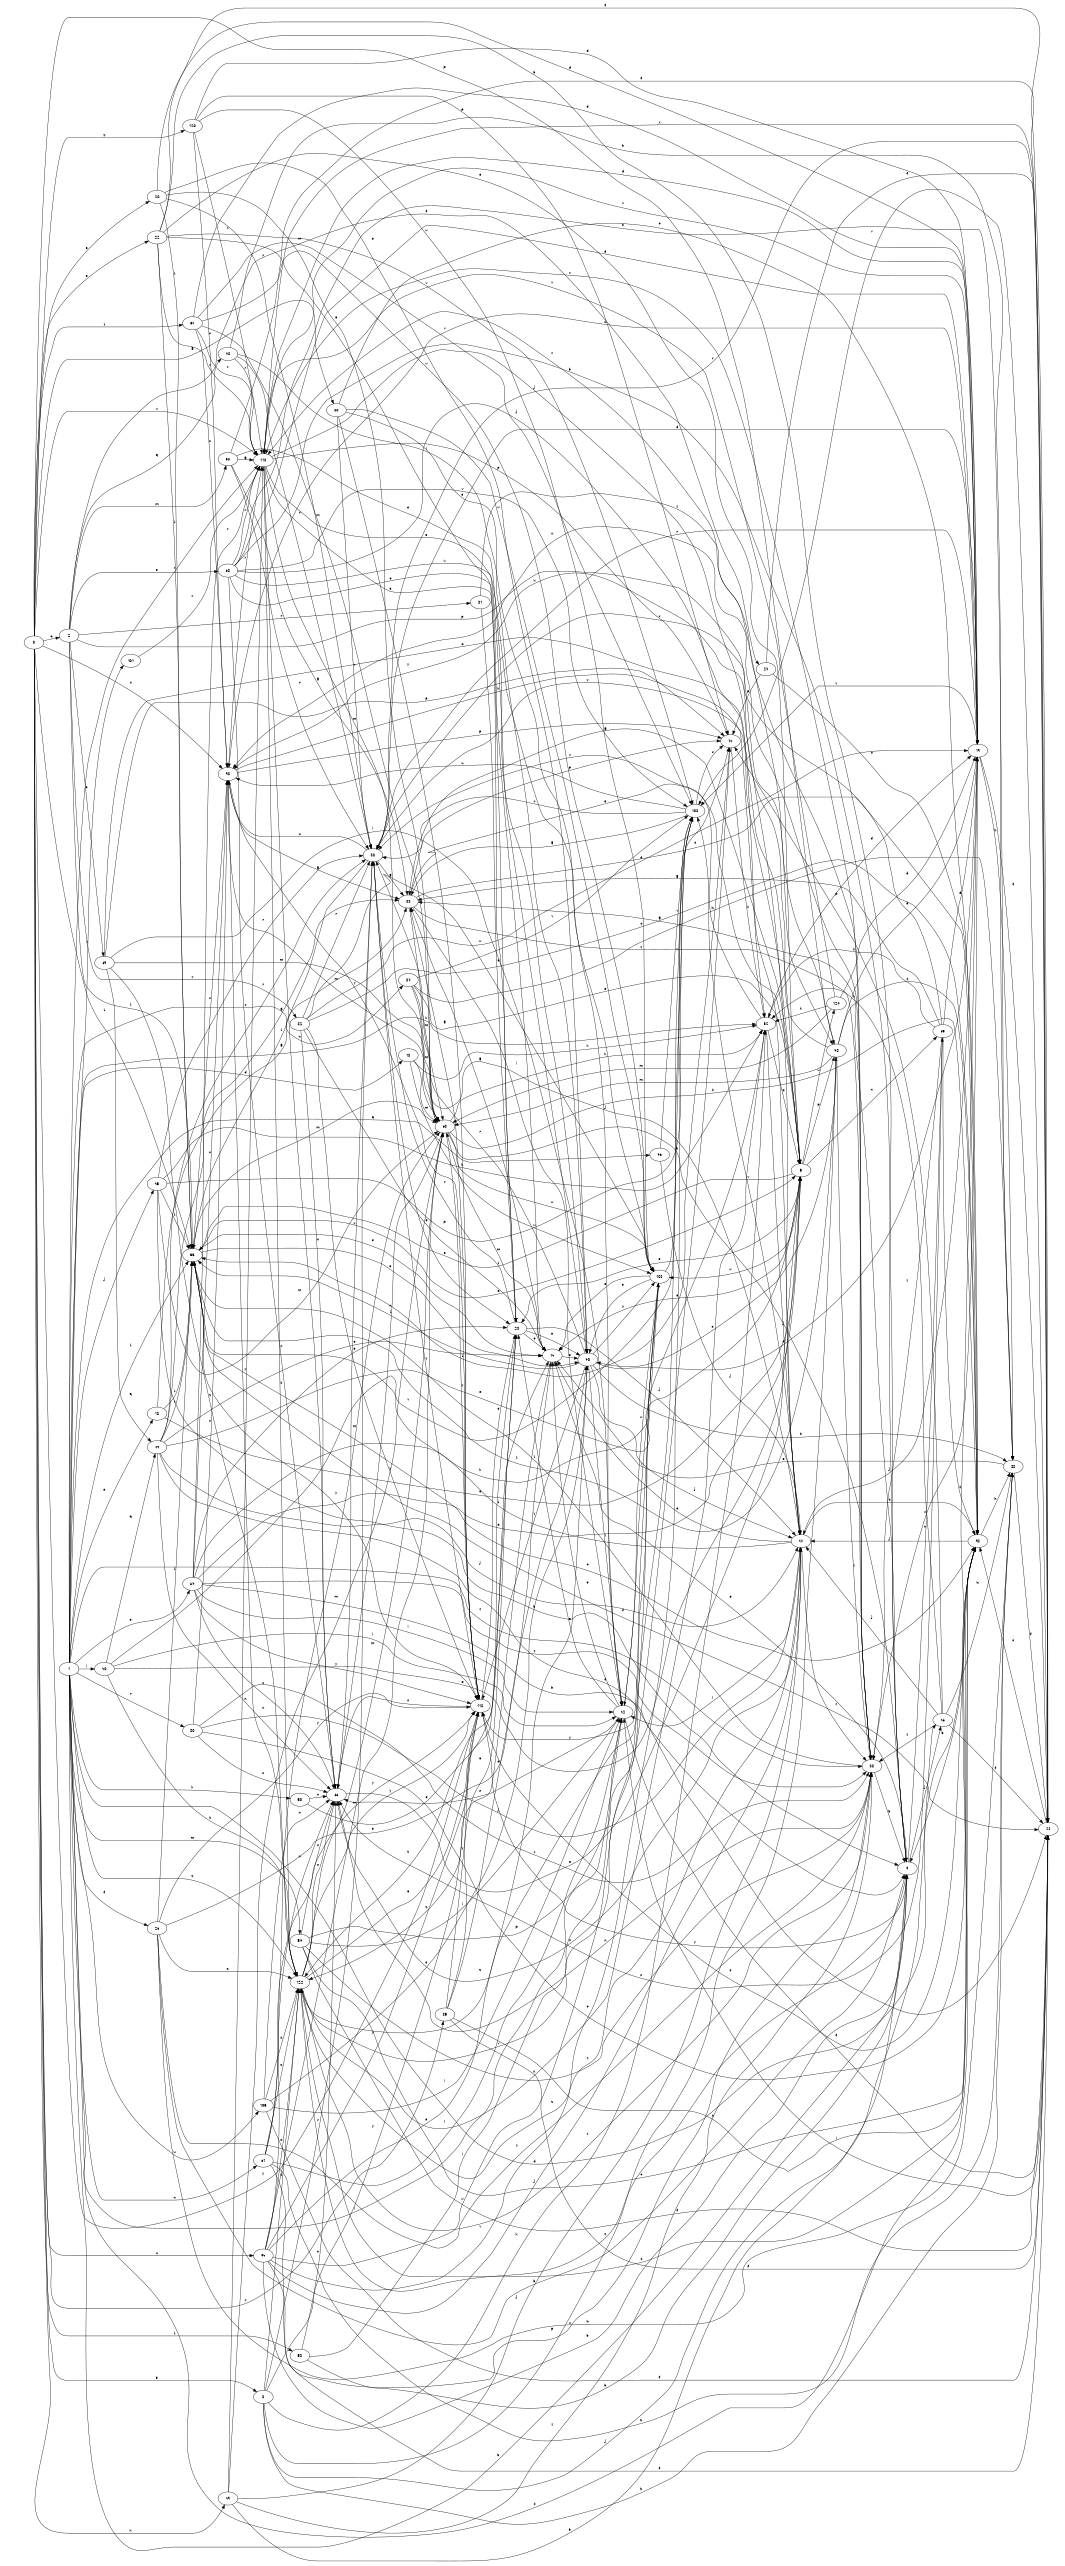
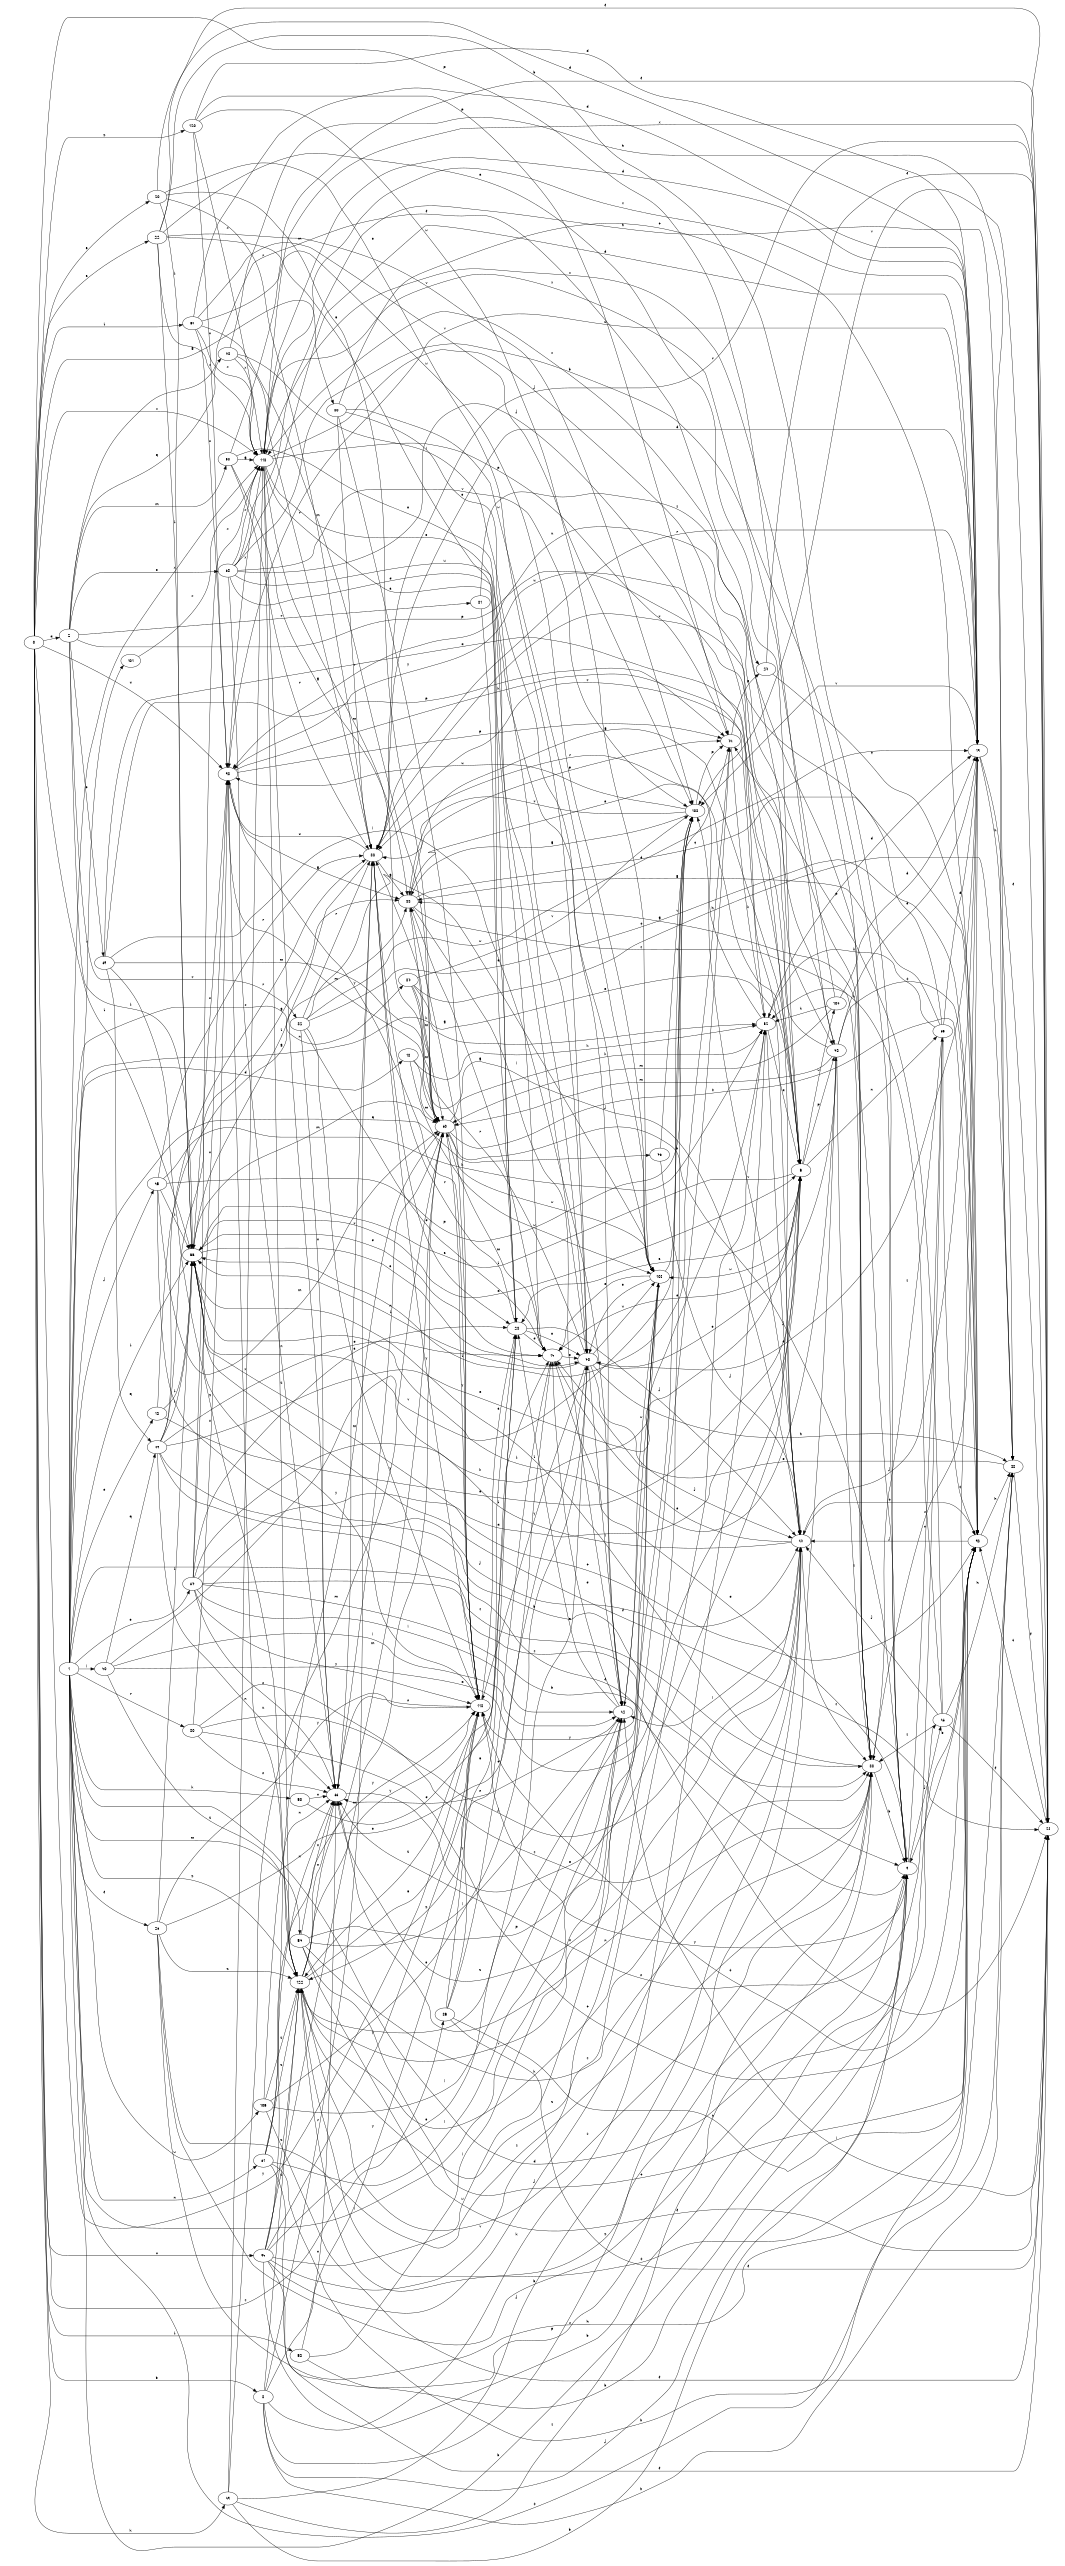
edge "27" -> "74": reversed
edge "103" -> "74": label "u" -> "p"
node "127": label "127" -> "107"
edge "42" -> "28": removed, label "f"
